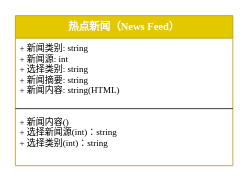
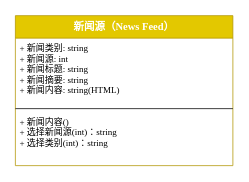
node "热点新闻（News Feed）": label "热点新闻（News Feed）" -> "新闻源（News Feed）"
node "+ 新闻类别: string + 新闻源: int + 选择类别: string + 新闻摘要: string + 新闻内容: string(HTML)": label "+ 新闻类别: string + 新闻源: int + 选择类别: string + 新闻摘要: string + 新闻内容: string(HTML)" -> "+ 新闻类别: string + 新闻源: int + 新闻标题: string + 新闻摘要: string + 新闻内容: string(HTML)"
